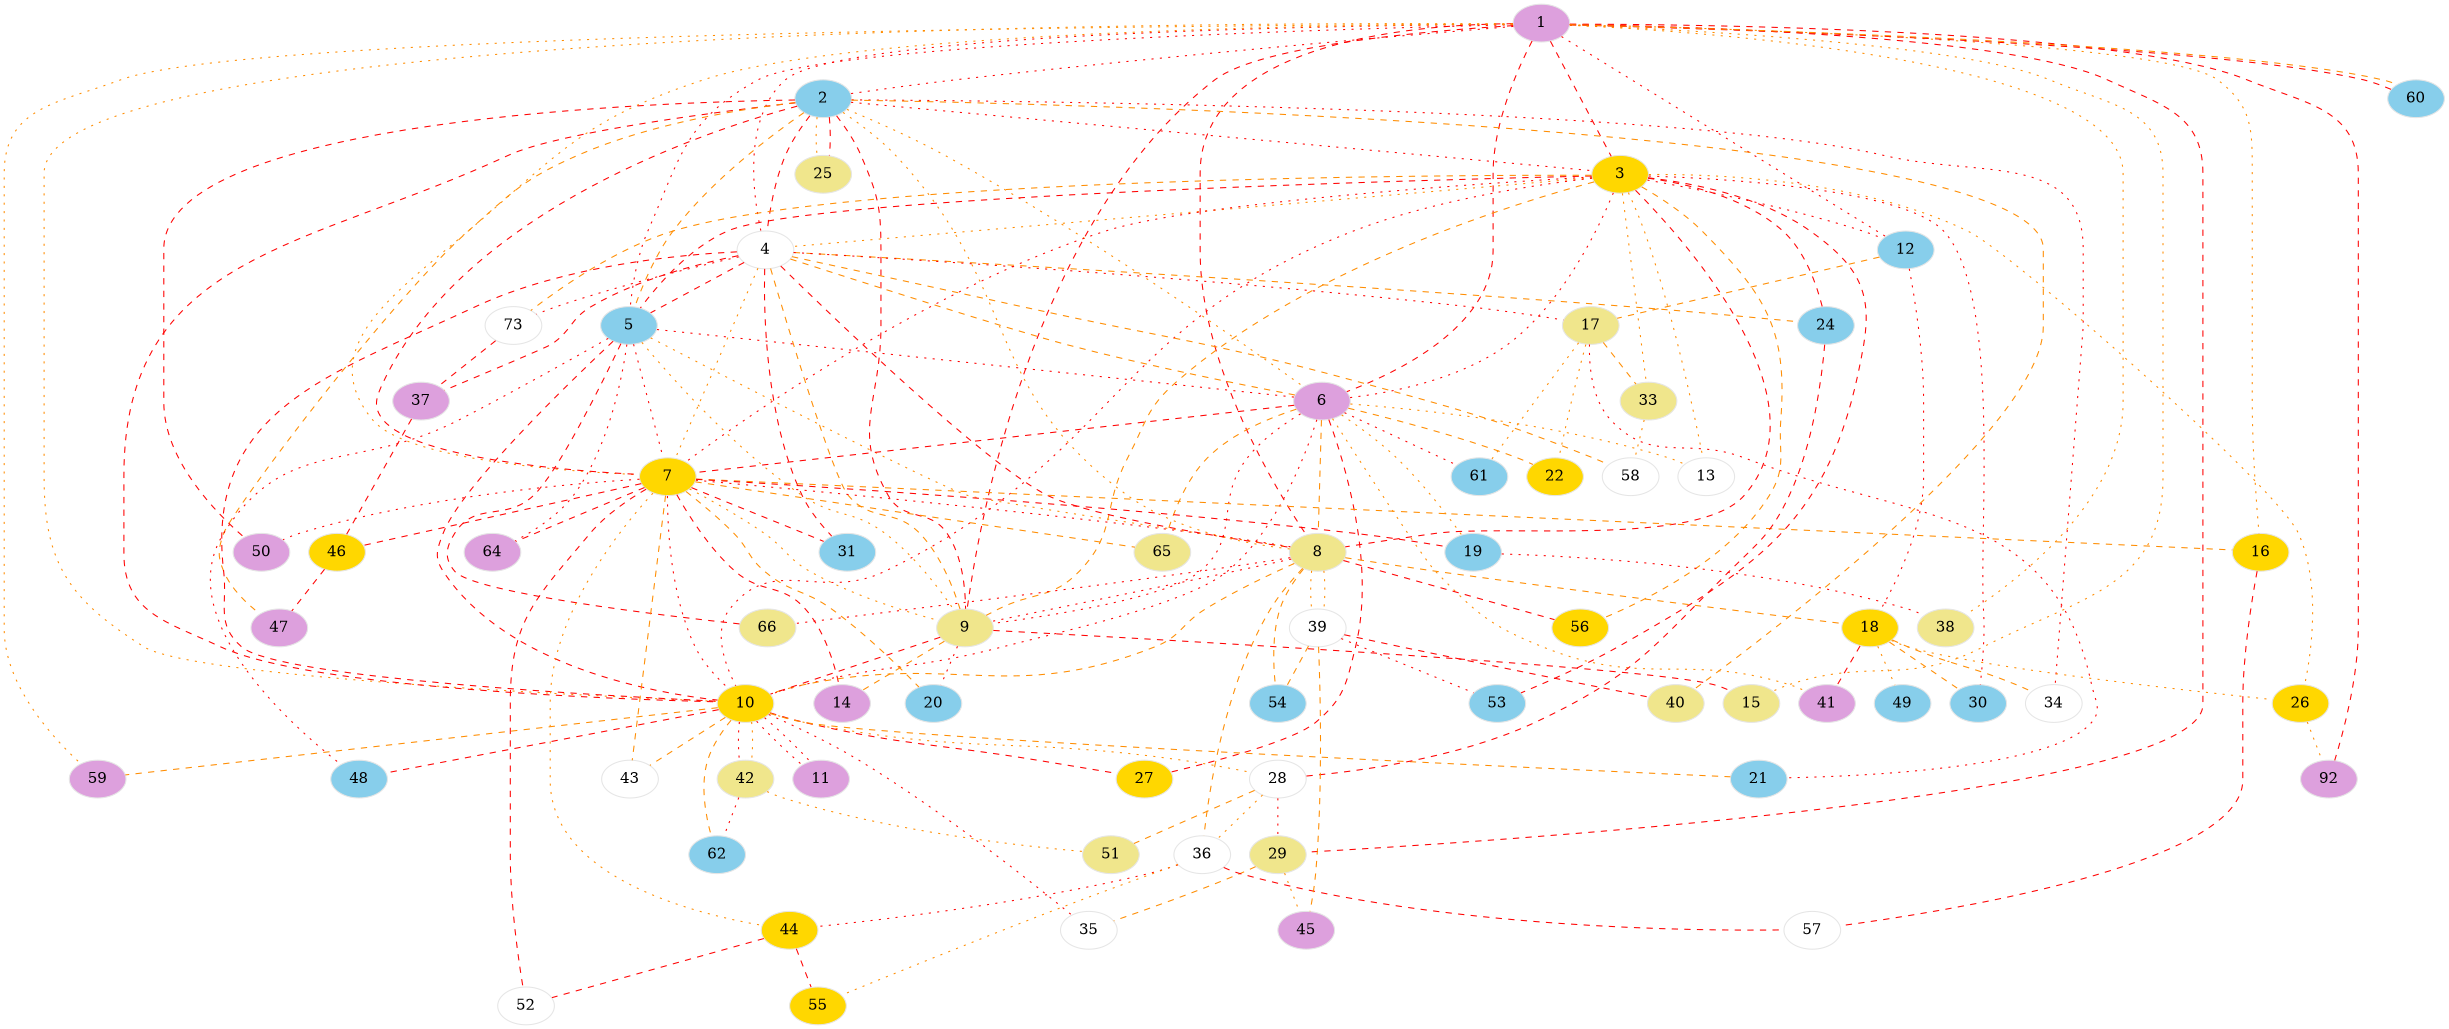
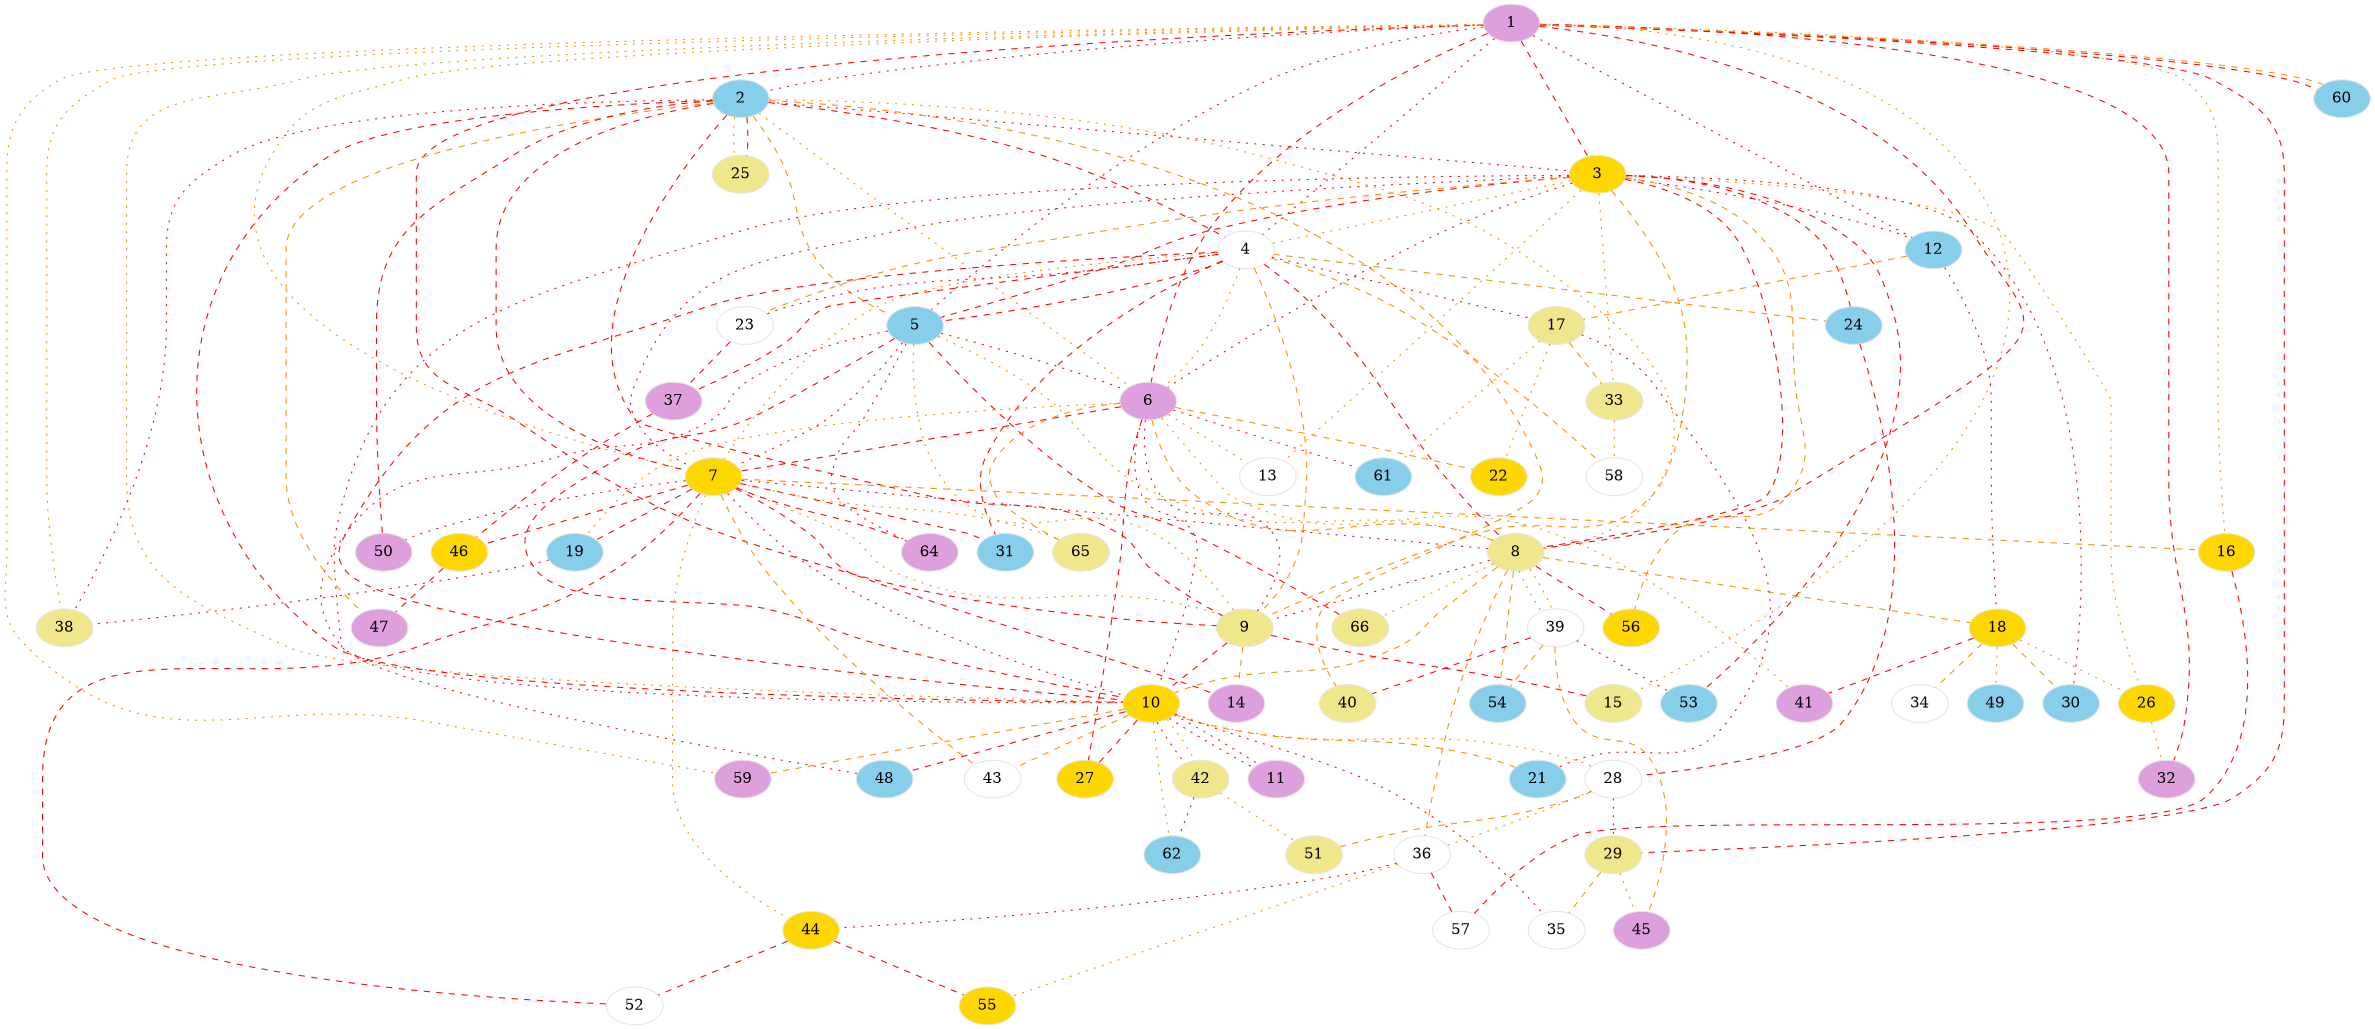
edge "2" -- "34": now "2" -- "38"
node "73": label "73" -> "23"
edge "4" -- "6": style dashed -> dotted
edge "7" -- "65": style dashed -> dotted
edge "8" -- "66": color red -> darkorange
node "20": removed
edge "10" -- "62": style dashed -> dotted
node "92": label "92" -> "32"
